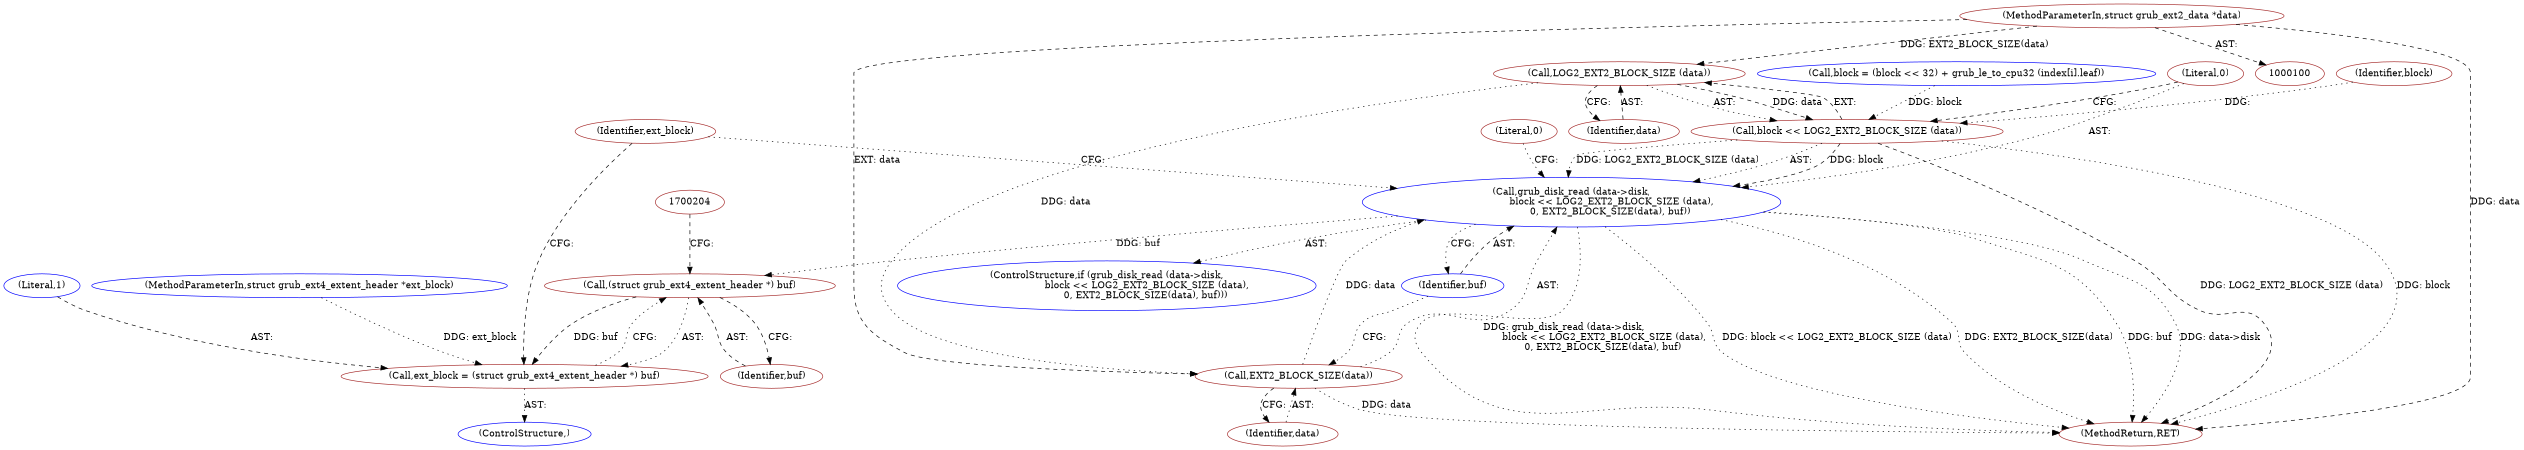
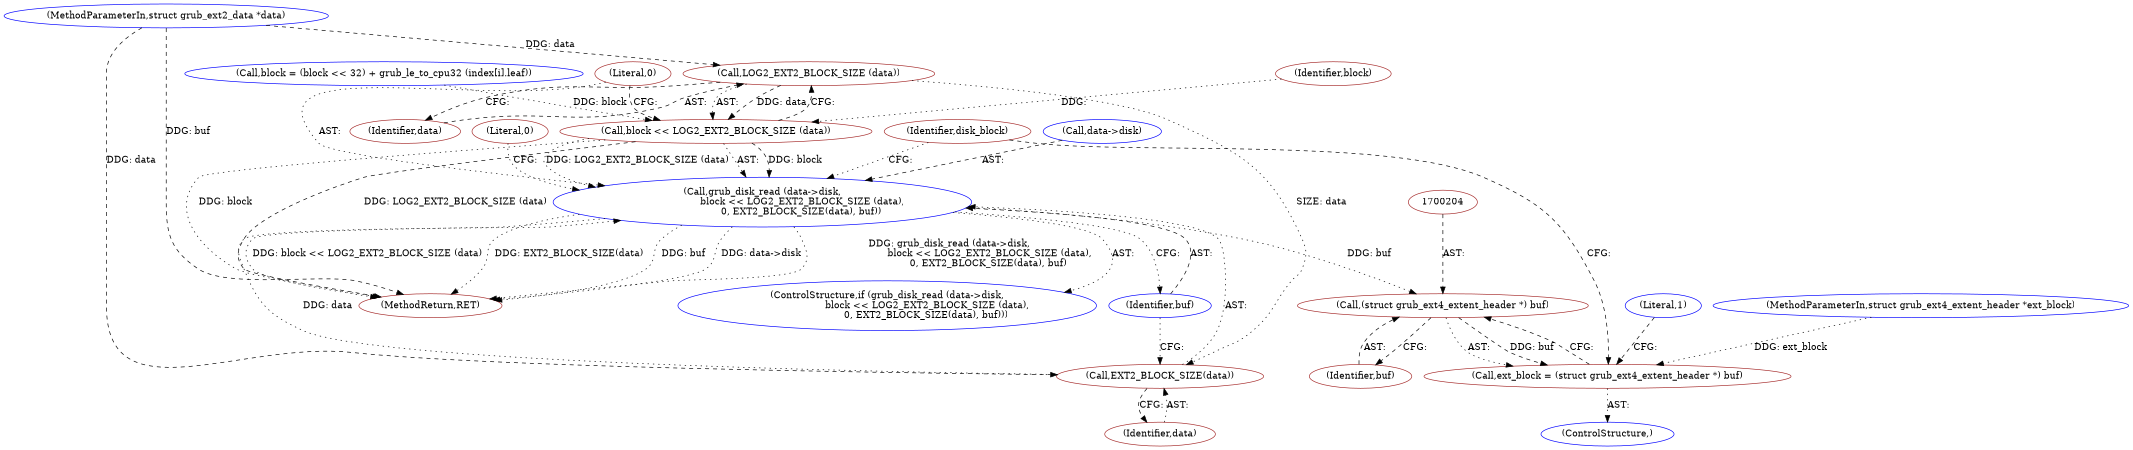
node "(MethodParameterIn,struct grub_ext2_data *data)": color brown -> blue
edge "(MethodParameterIn,struct grub_ext2_data *data)" -> "(Call,LOG2_EXT2_BLOCK_SIZE (data))": label "DDG: EXT2_BLOCK_SIZE(data)" -> "DDG: data"
node "1000100": removed
edge "(Call,block << LOG2_EXT2_BLOCK_SIZE (data))" -> "(Call,LOG2_EXT2_BLOCK_SIZE (data))": label "EXT: " -> "CFG: "
node "(Identifier,ext_block)": label "(Identifier,ext_block)" -> "(Identifier,disk_block)"
node "(Call,data->disk)": added
edge "(MethodParameterIn,struct grub_ext2_data *data)" -> "(Call,EXT2_BLOCK_SIZE(data))": label "EXT: data" -> "DDG: data"
edge "(Call,LOG2_EXT2_BLOCK_SIZE (data))" -> "(Call,EXT2_BLOCK_SIZE(data))": label "DDG: data" -> "SIZE: data"
edge "(MethodParameterIn,struct grub_ext2_data *data)" -> "(MethodReturn,RET)": label "DDG: data" -> "DDG: buf"
edge "1700204" -> "(Call,(struct grub_ext4_extent_header *) buf)": label "CFG: " -> "AST: "
edge "(Call,ext_block = (struct grub_ext4_extent_header *) buf)" -> "(Call,(struct grub_ext4_extent_header *) buf)": style dotted -> dashed
edge "(Literal,1)" -> "(Call,ext_block = (struct grub_ext4_extent_header *) buf)": label "AST: " -> "CFG: "
edge "(Call,EXT2_BLOCK_SIZE(data))" -> "(MethodReturn,RET)": removed, label "DDG: data"
